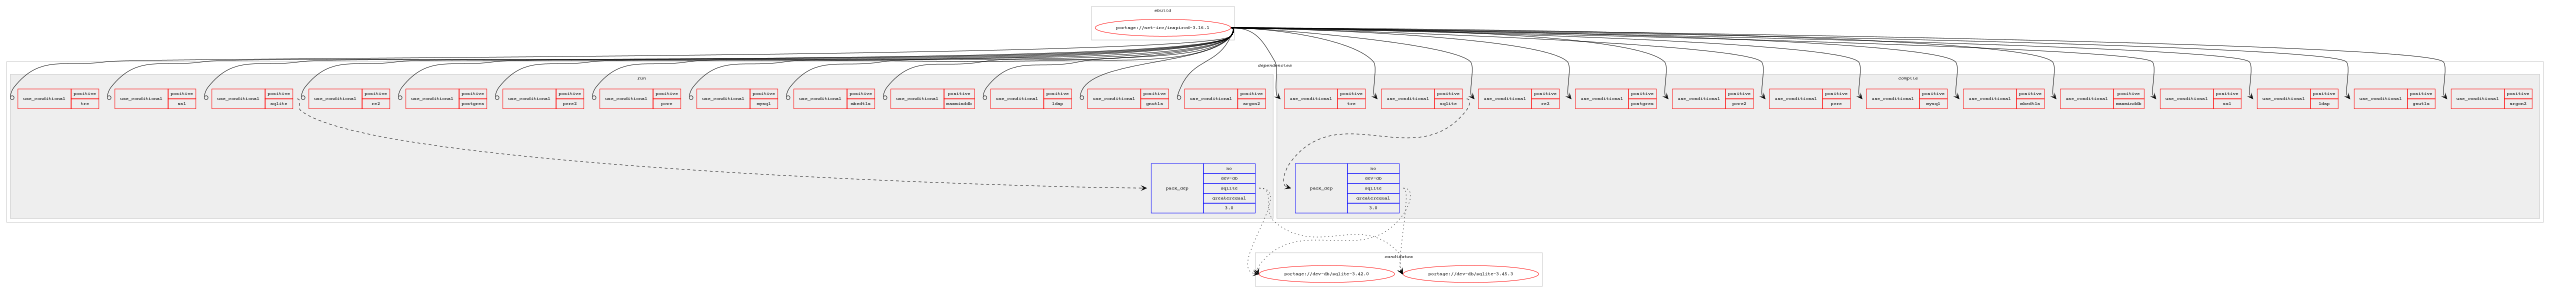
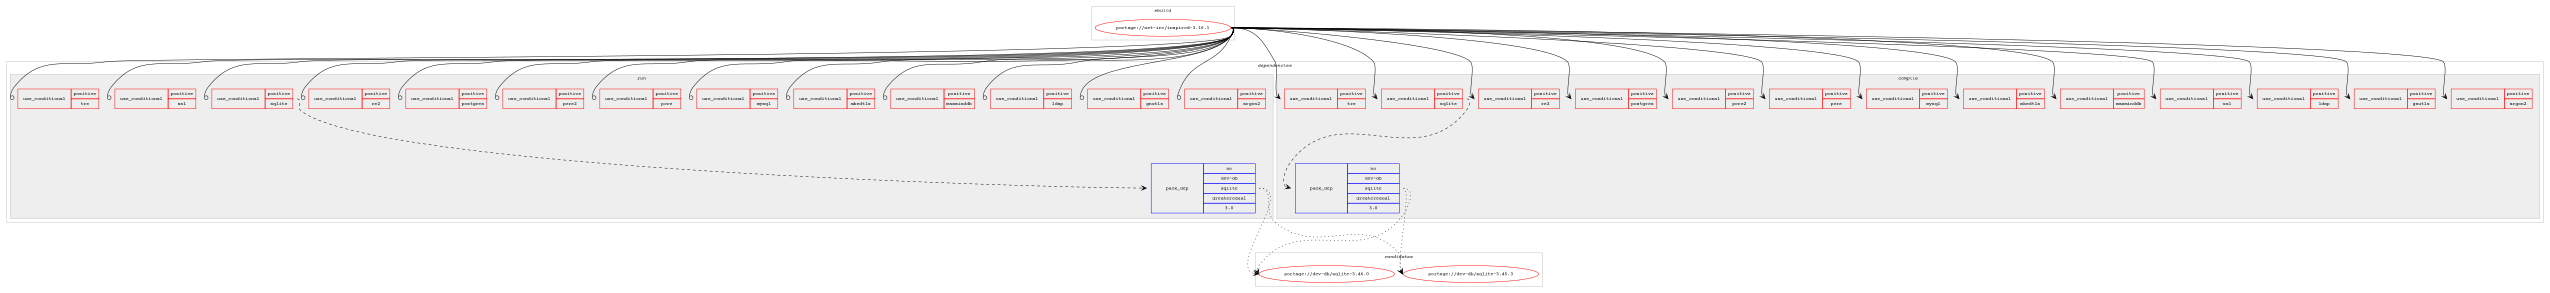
node "portage://dev-db/sqlite-3.42.0": label "portage://dev-db/sqlite-3.42.0" -> "portage://dev-db/sqlite-3.46.0"
